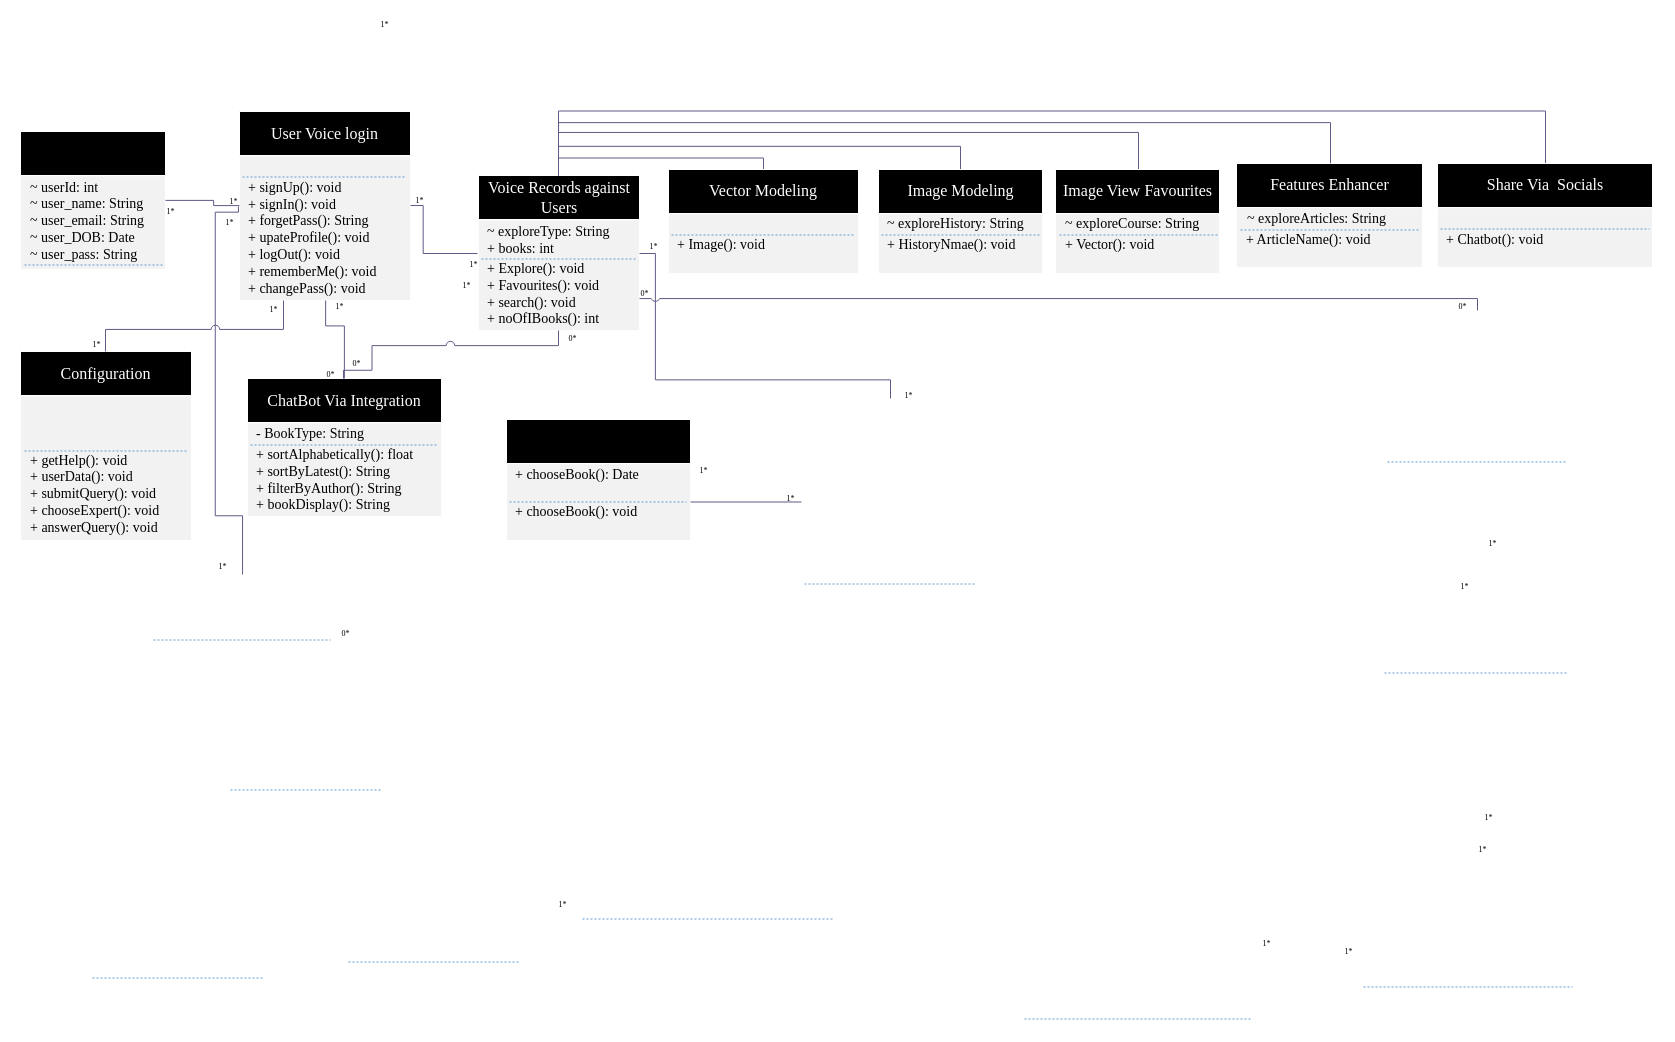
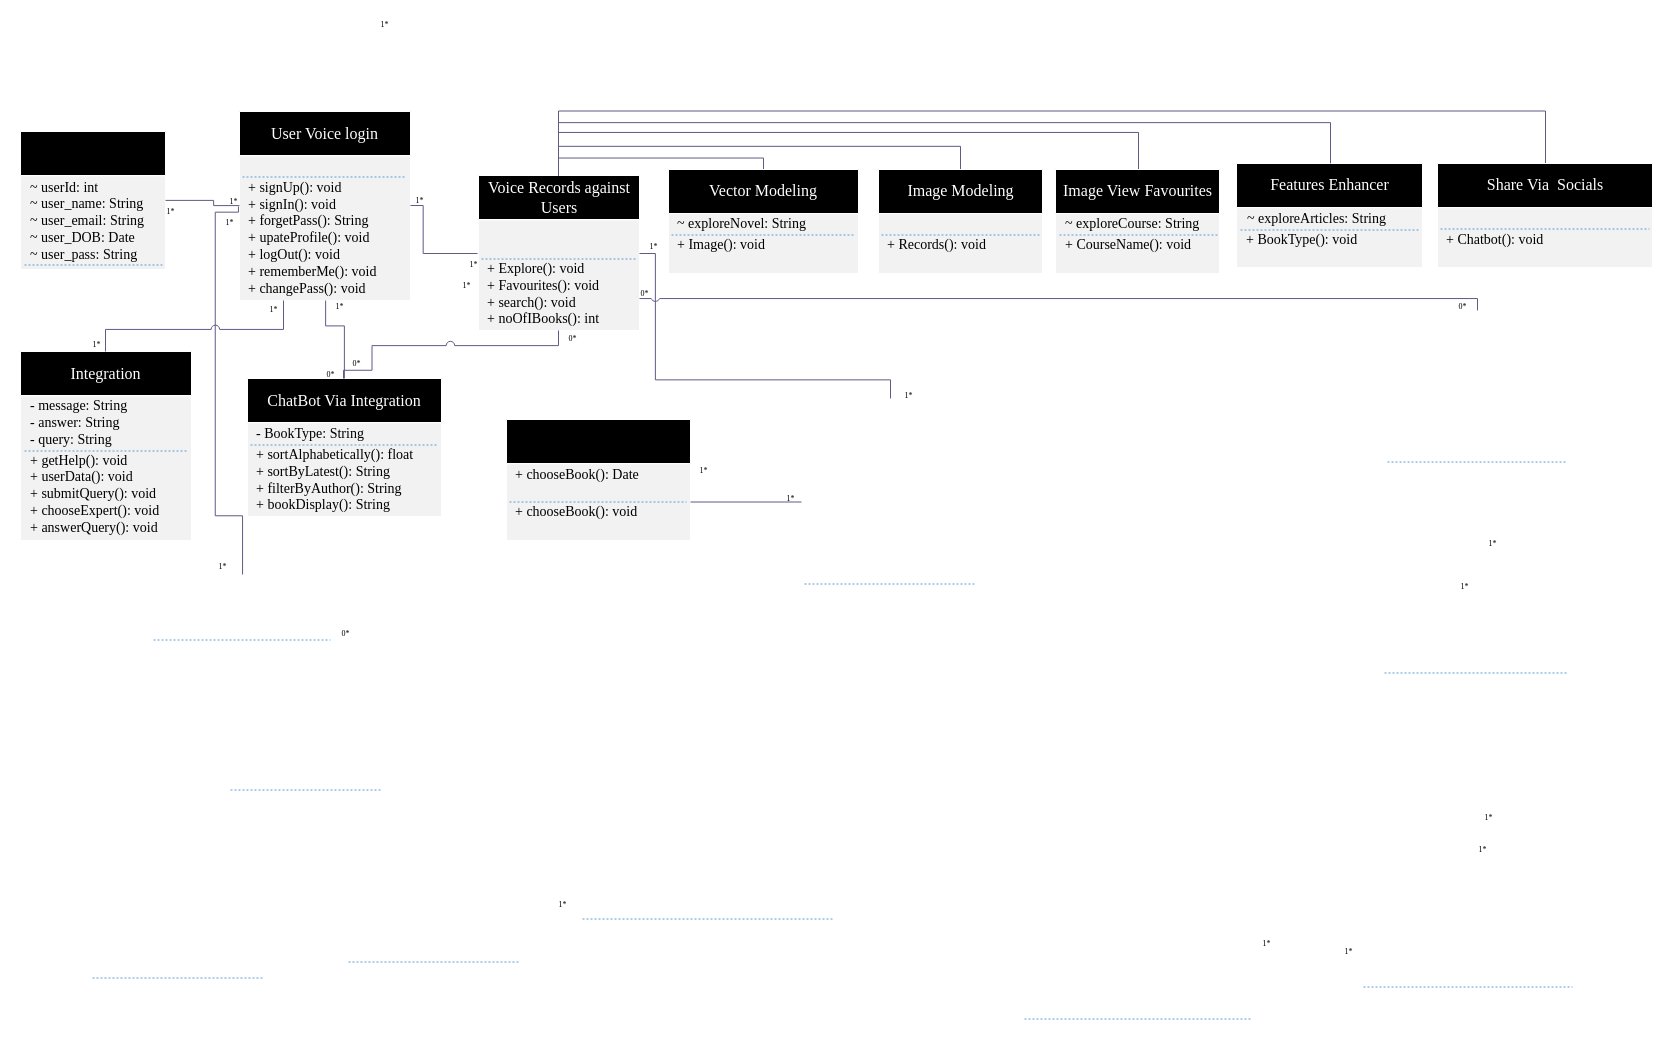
node "~ exploreNovel: String": added
node "~ exploreHistory: String": removed
node "~ exploreType: String + books: int": removed
node "+ ArticleName(): void": label "+ ArticleName(): void" -> "+ BookType(): void"
node "+ HistoryNmae(): void": label "+ HistoryNmae(): void" -> "+ Records(): void"
node "+ Vector(): void": label "+ Vector(): void" -> "+ CourseName(): void"
node "Configuration": label "Configuration" -> "Integration"
node "- message: String - answer: String - query: String": added
